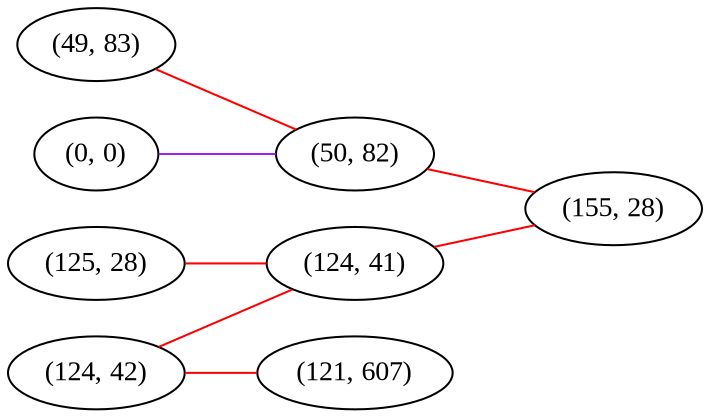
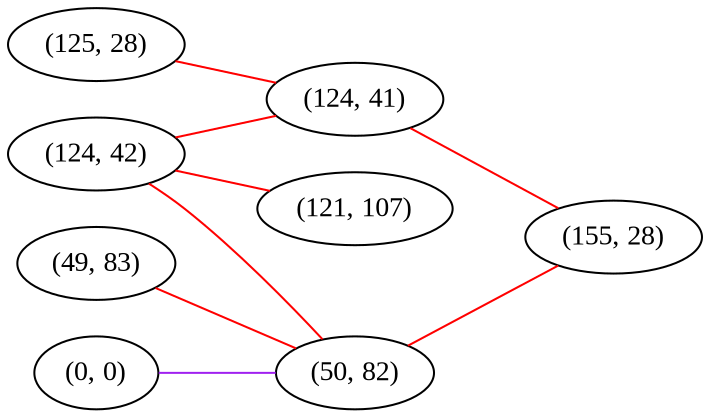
edge "(124, 42)" -- "(50, 82)": added
node "(121, 607)": label "(121, 607)" -> "(121, 107)"
